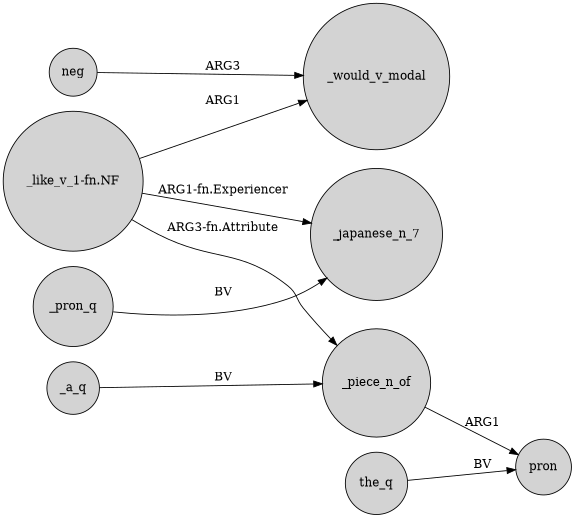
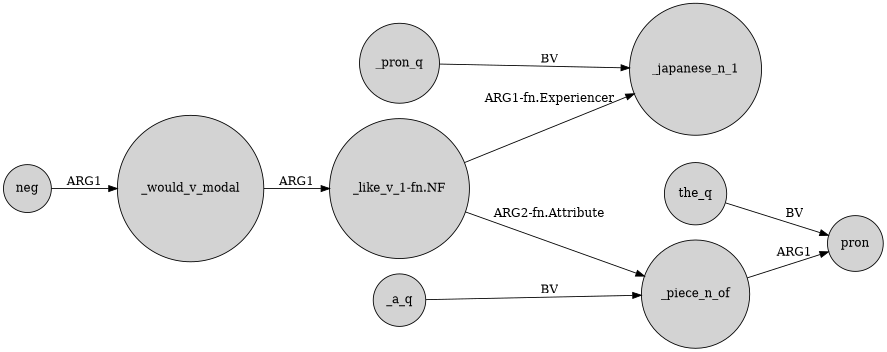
edge "neg" -> "_would_v_modal": label "ARG3" -> "ARG1"
edge "_like_v_1-fn.NF" -> "_would_v_modal": reversed
edge "_like_v_1-fn.NF" -> "_piece_n_of": label "ARG3-fn.Attribute" -> "ARG2-fn.Attribute"
node "_japanese_n_7": label "_japanese_n_7" -> "_japanese_n_1"
